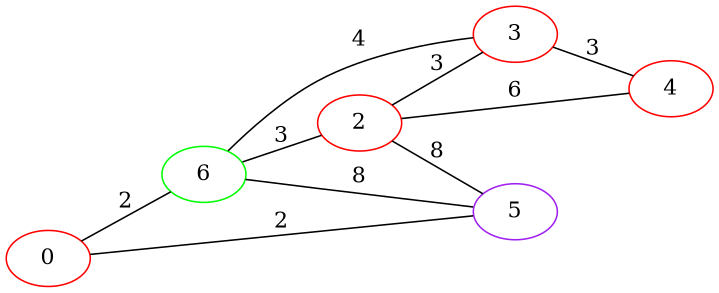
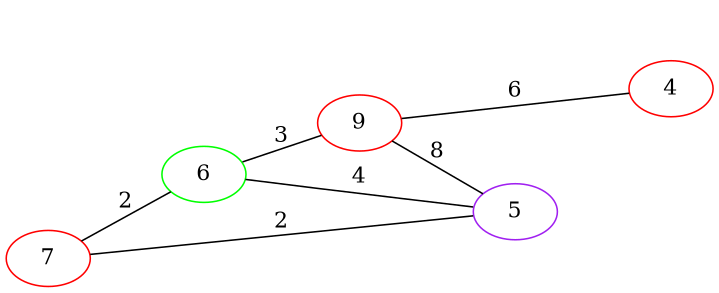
node "3": removed
node "2": label "2" -> "9"
edge "6" -- "5": label "8" -> "4"
node "0": label "0" -> "7"
